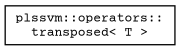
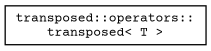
node "plssvm::operators:: transposed< T >": label "plssvm::operators:: transposed< T >" -> "transposed::operators:: transposed< T >"
